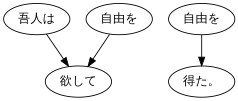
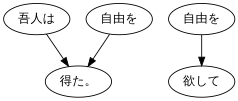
edge "吾人は" -> "欲して": now "吾人は" -> "得た。"
